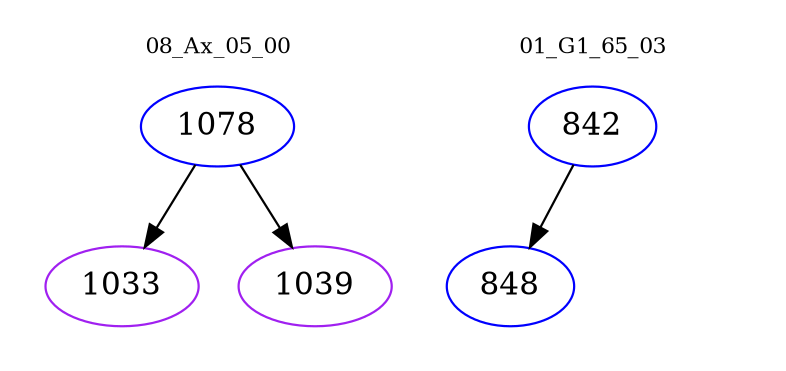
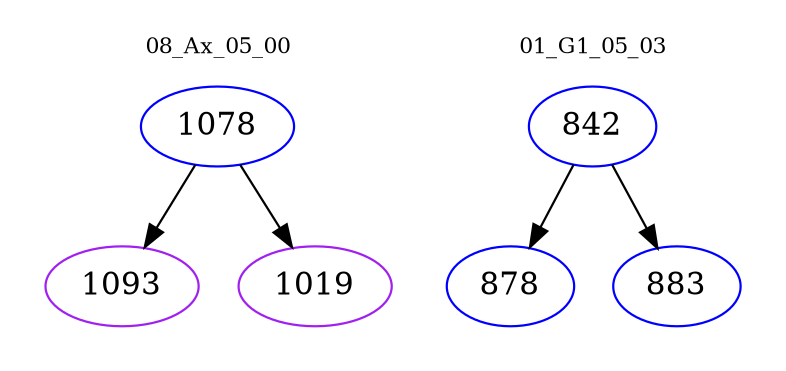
cluster "01_G1_65_03": label "01_G1_65_03" -> "01_G1_05_03"
node "1033": label "1033" -> "1093"
node "1039": label "1039" -> "1019"
node "848": label "848" -> "878"
node "883": added
